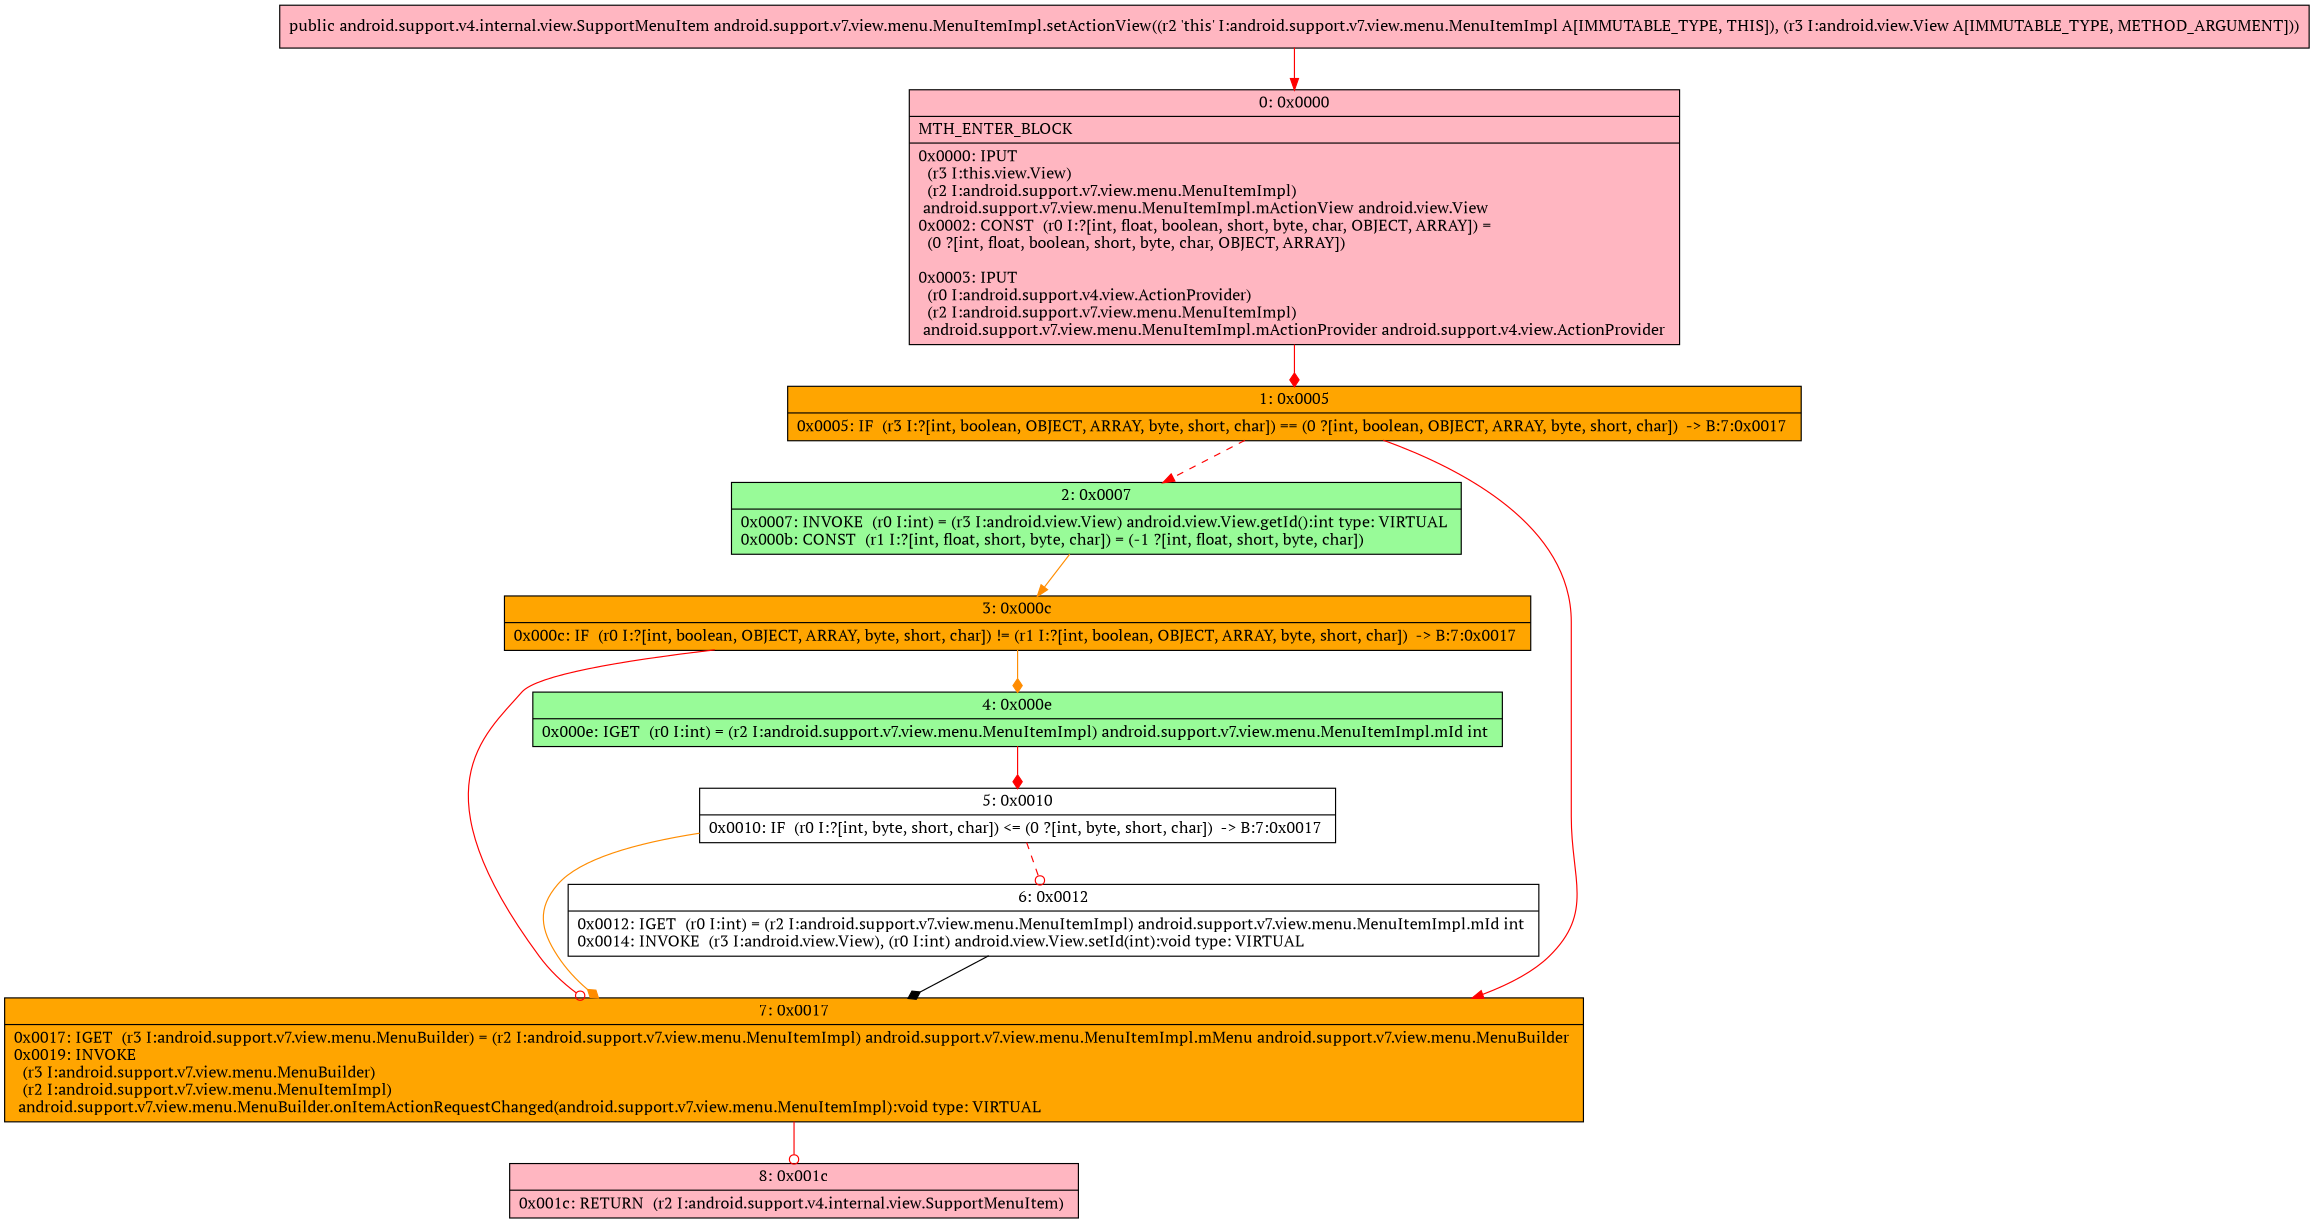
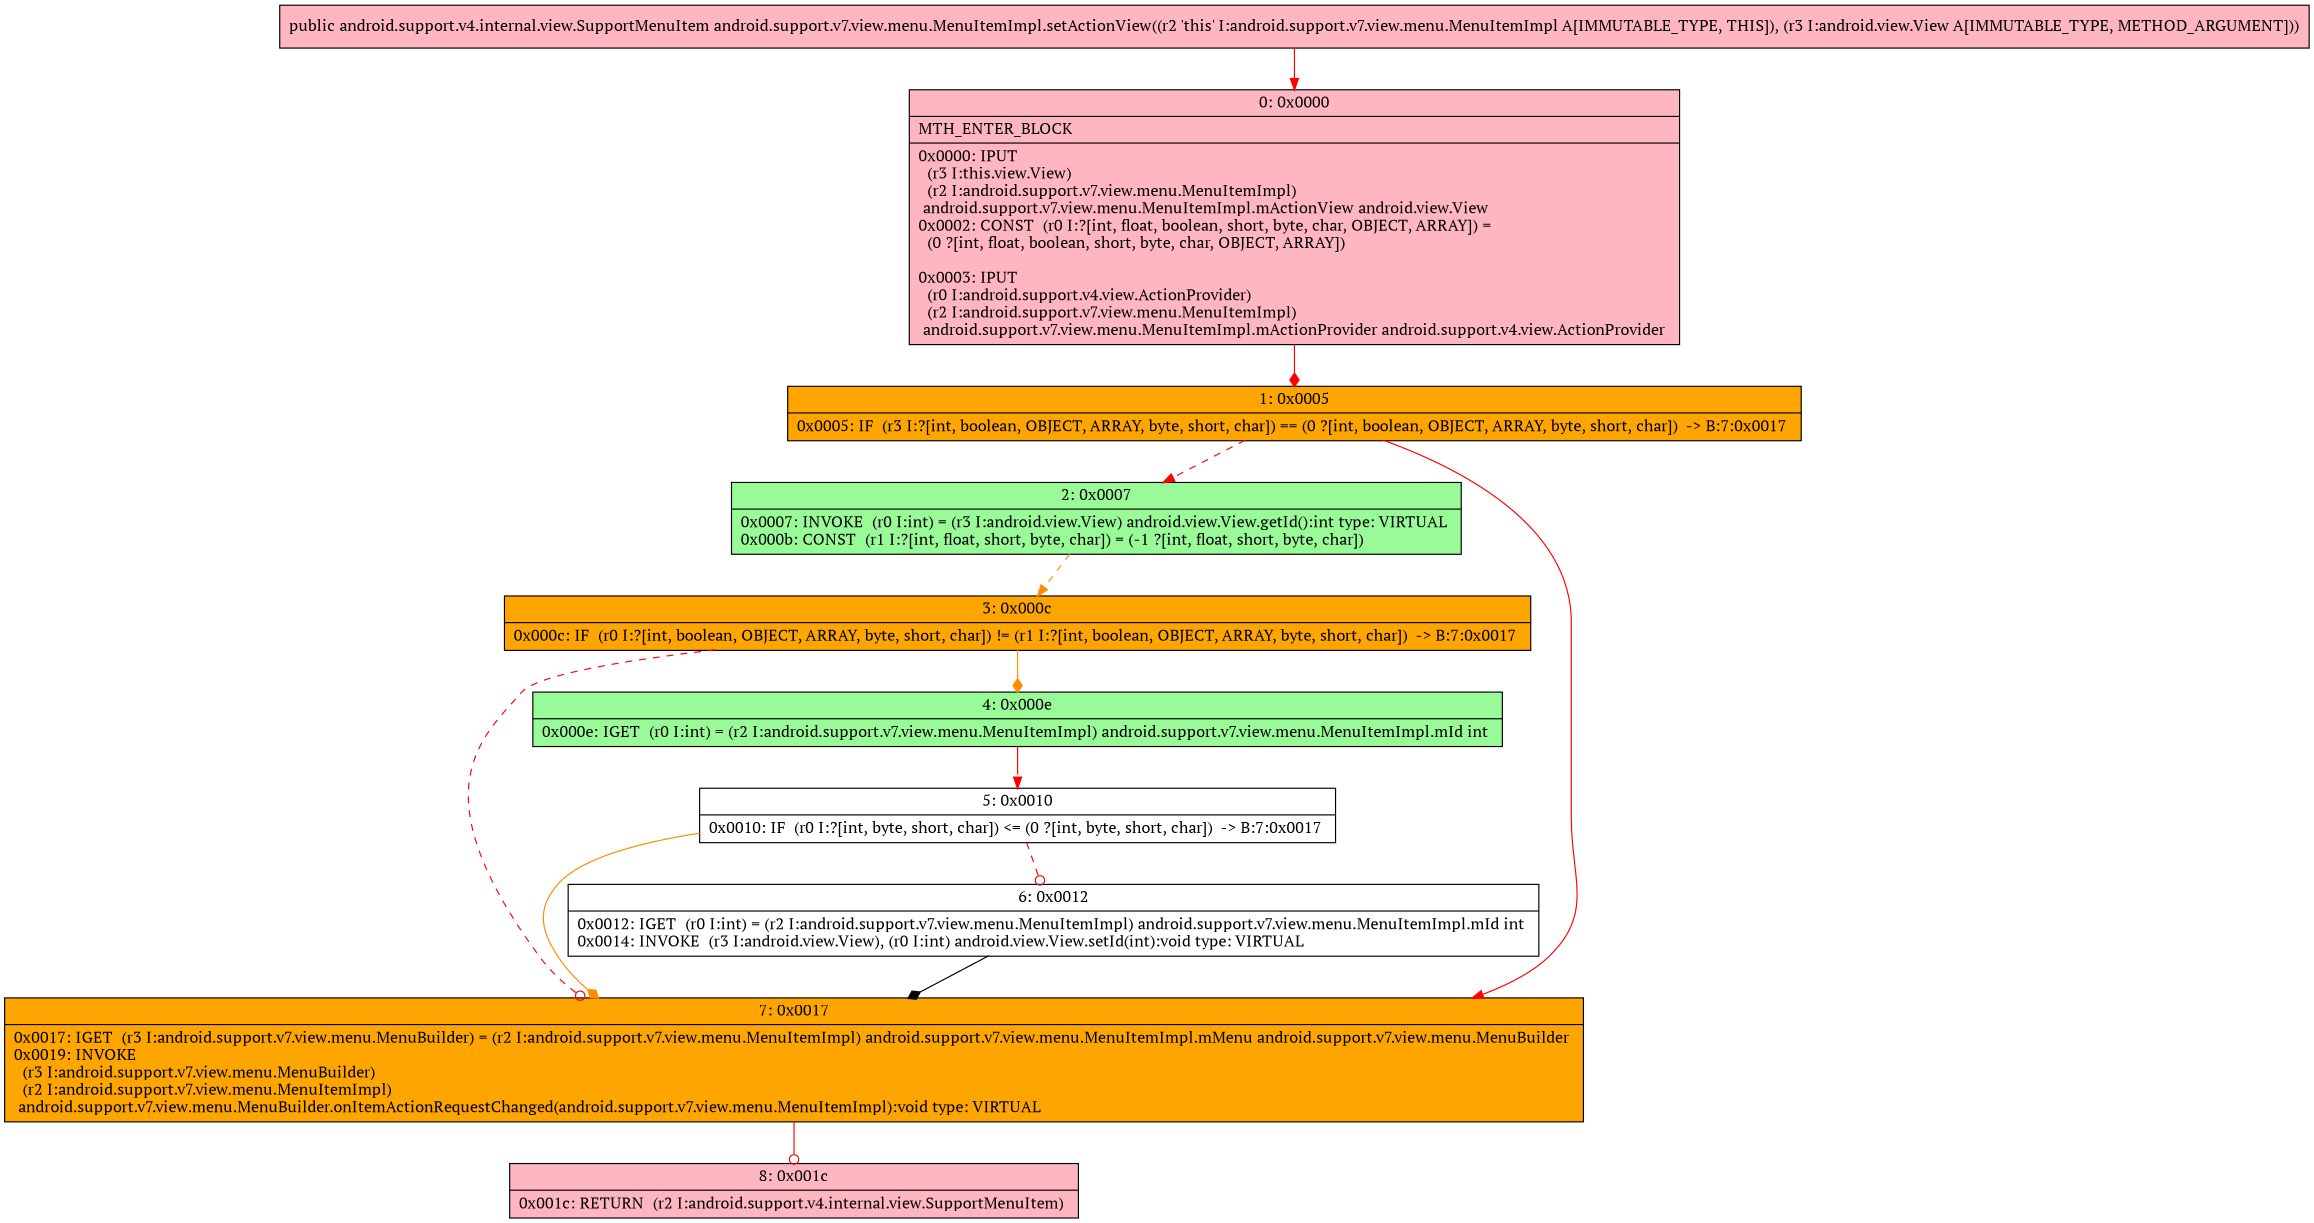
edge "2: 0x0007" -> "3: 0x000c": style solid -> dashed
edge "3: 0x000c" -> "7: 0x0017": style solid -> dashed
edge "4: 0x000e" -> "5: 0x0010": arrowhead diamond -> normal
